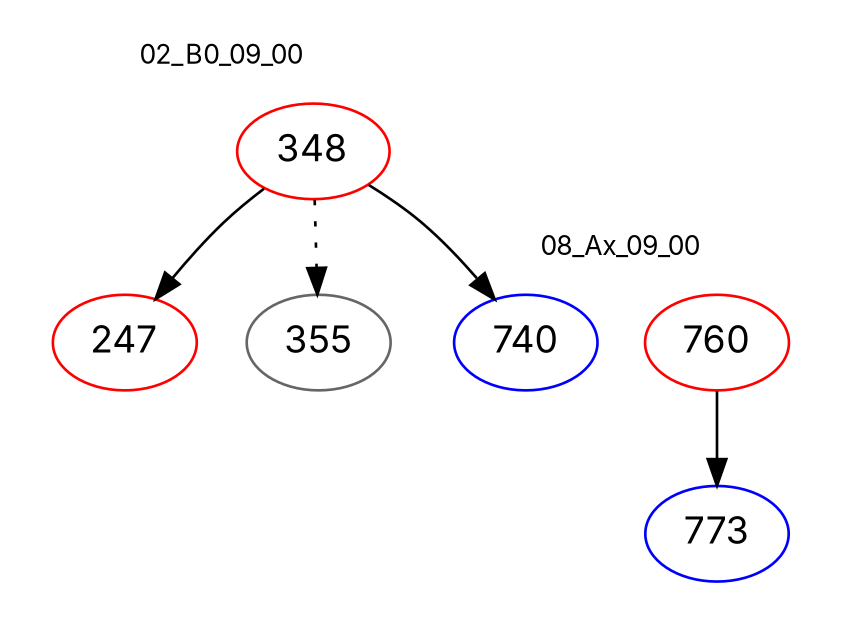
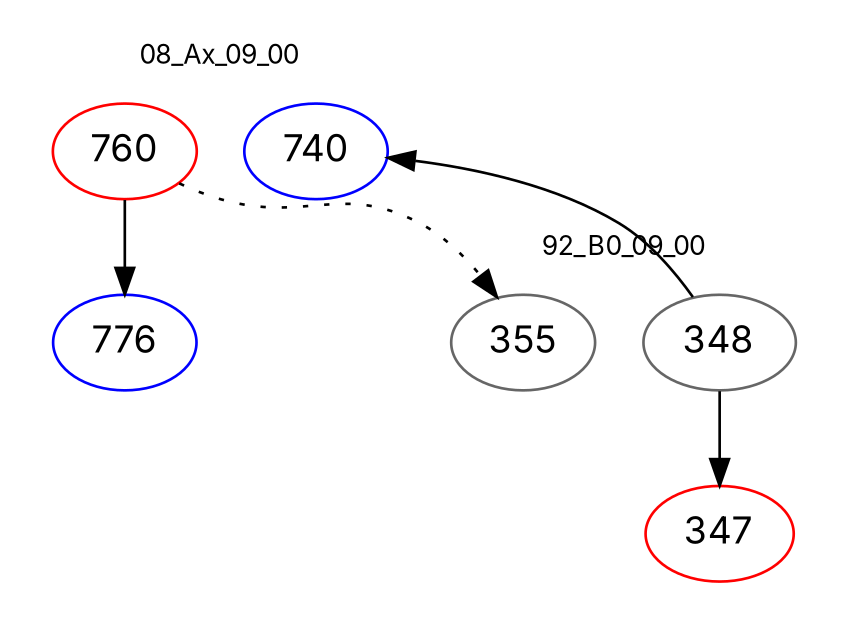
cluster "02_B0_09_00": label "02_B0_09_00" -> "92_B0_09_00"
node "348": color red -> gray40
edge "348" -> "355": now "760" -> "355"
node "247": label "247" -> "347"
node "773": label "773" -> "776"
